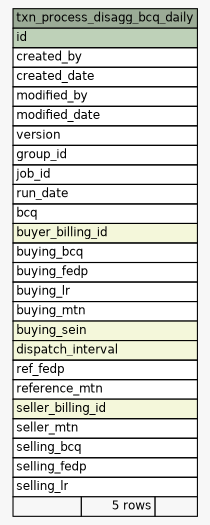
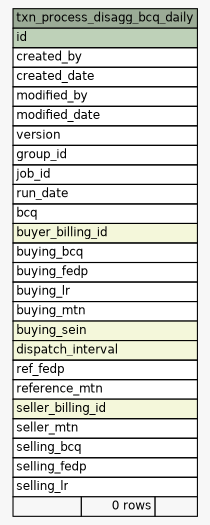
node "txn_process_disagg_bcq_daily": text "5 rows" -> "0 rows"
